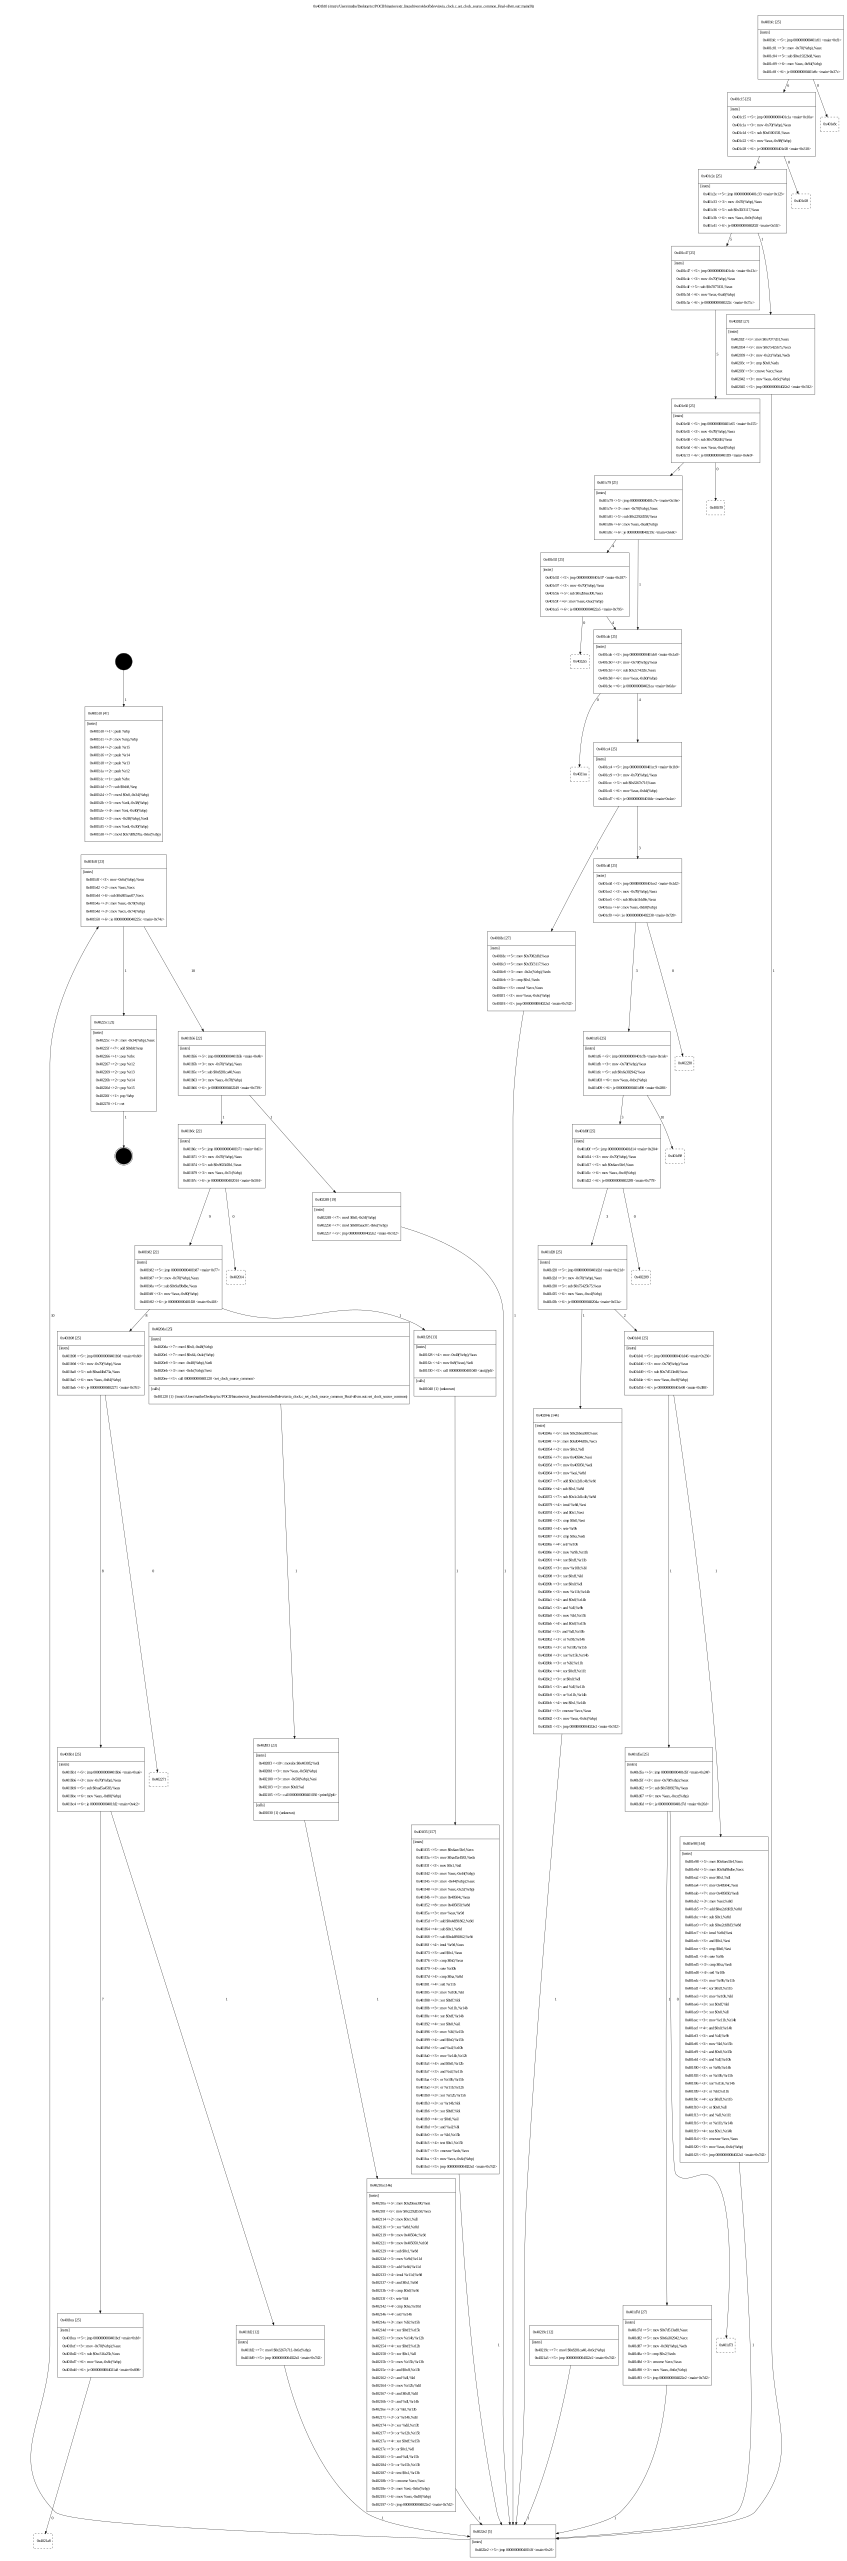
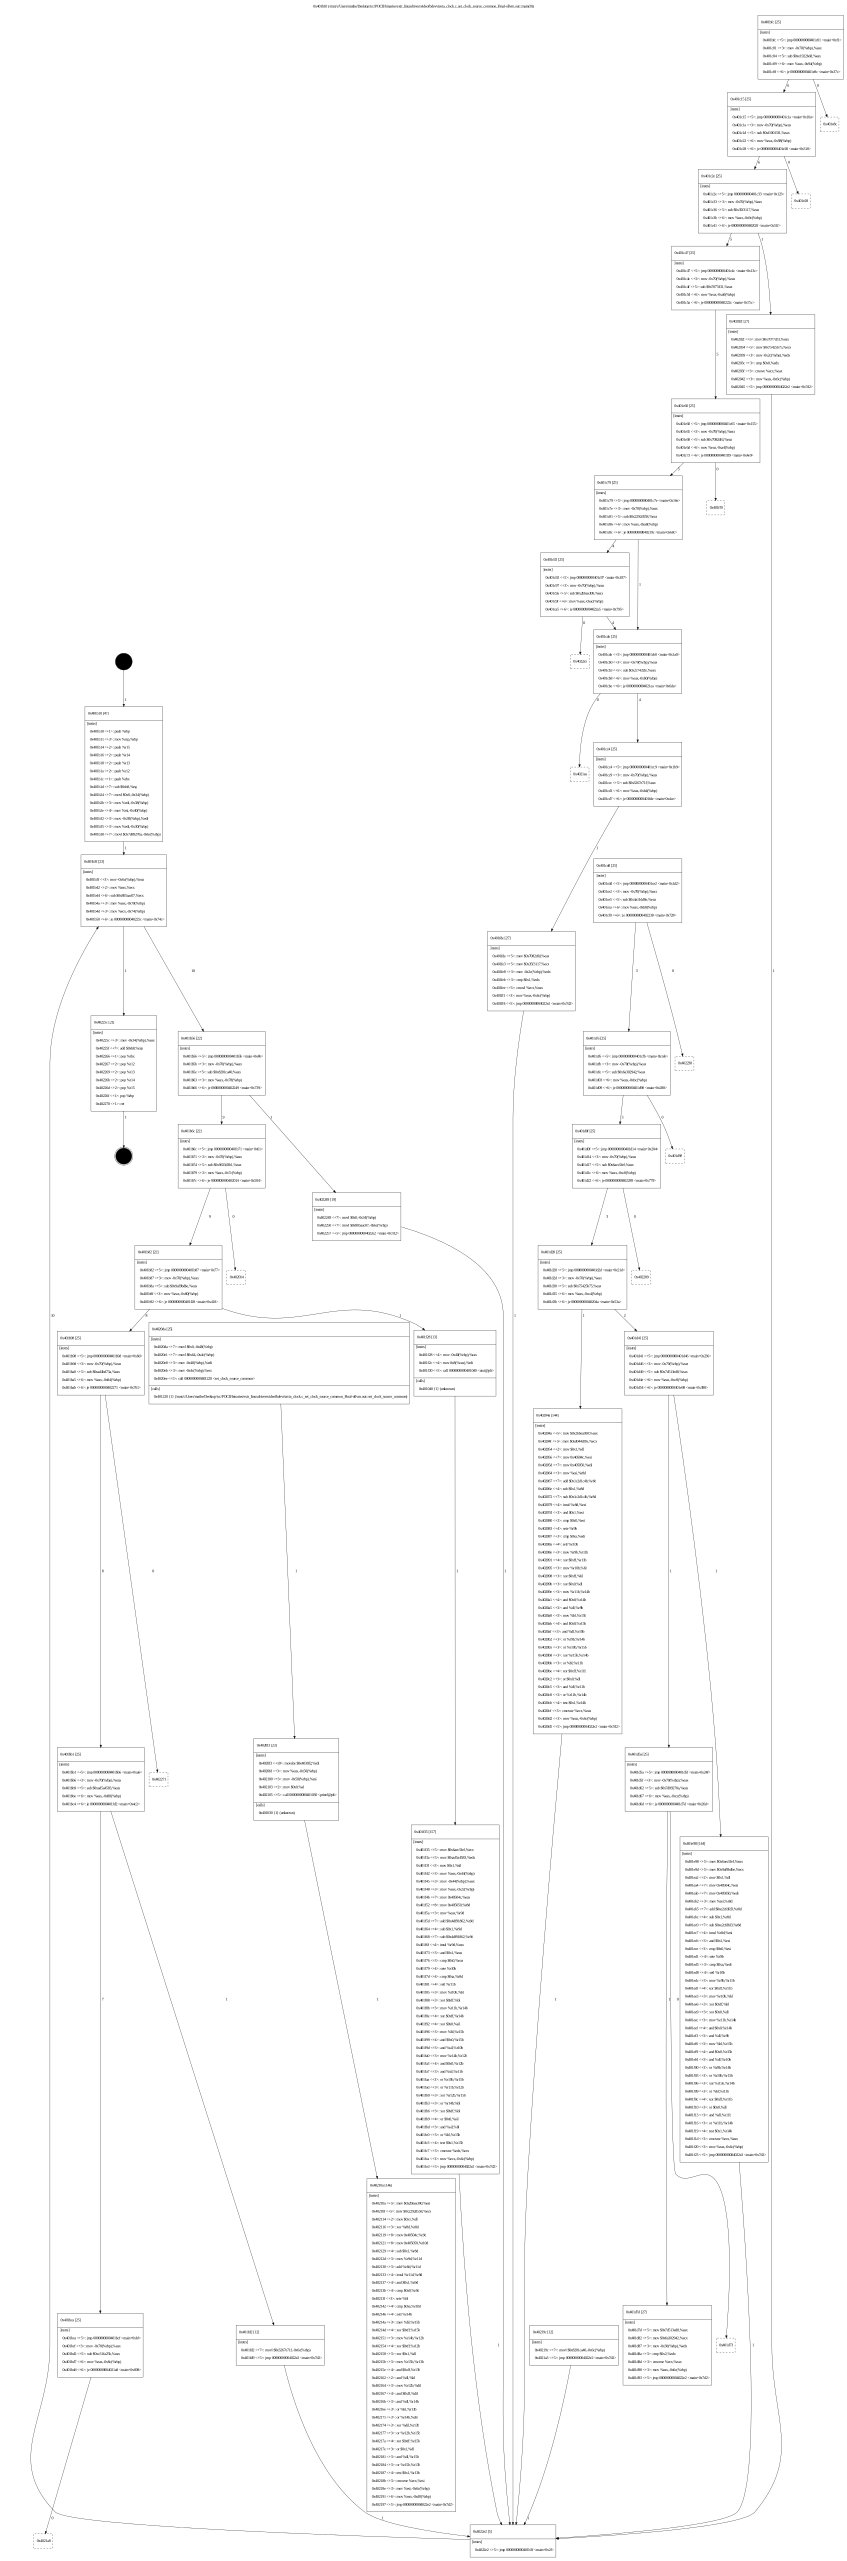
edge "0x401cc4 [25]" -> "0x401cdd [25]": removed, label "3"
edge "0x401b10 [47]" -> "0x401b3f [23]": added, label "1"
edge "0x401b56 [22]" -> "0x401b6c [22]": label " 1" -> " 9"
edge "0x401cf6 [25]" -> "0x401d98": label " 10" -> " 0"
edge "0x401d7d [27]" -> "0x4022e2 [5]": removed, label "1"
edge "0x40210a [146]" -> "0x4022e2 [5]": removed, label "1"
